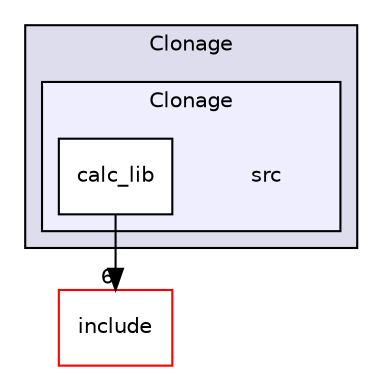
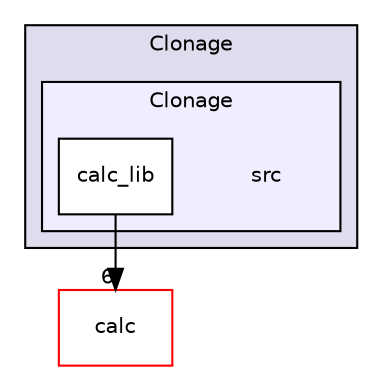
node "include": label "include" -> "calc"
